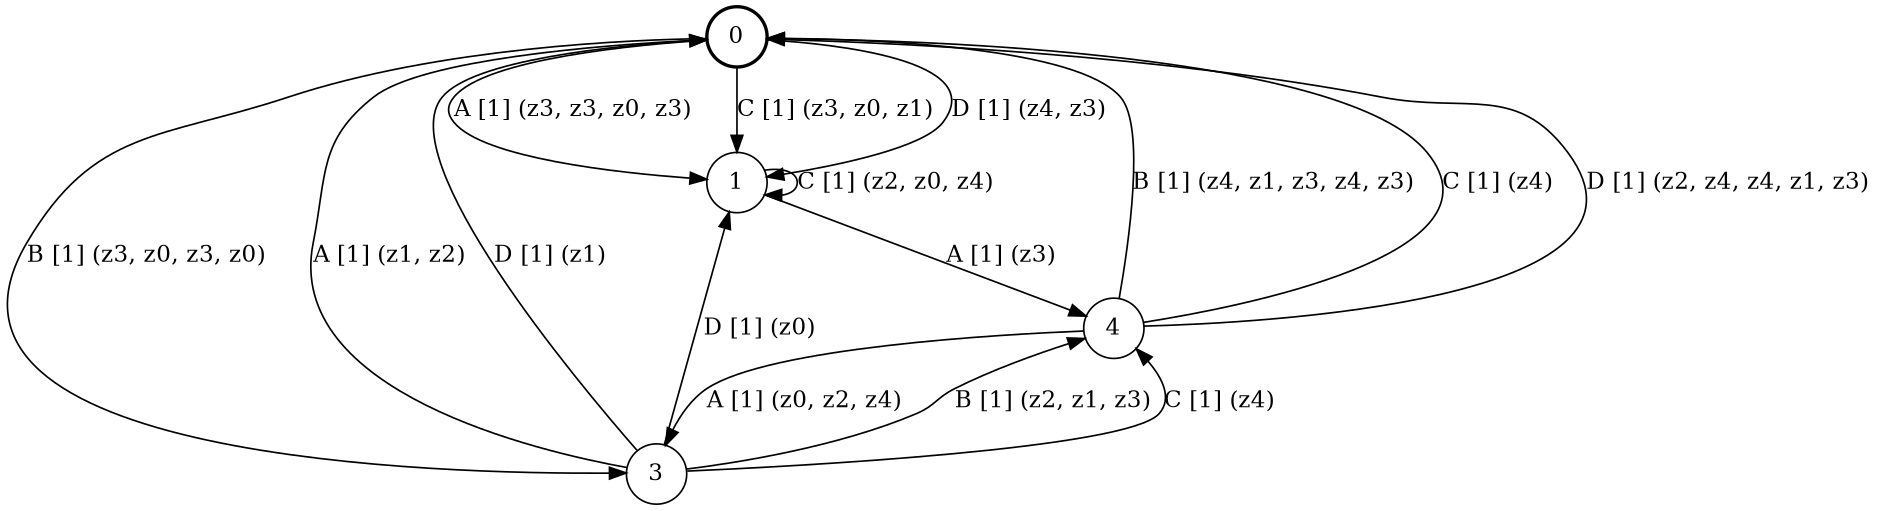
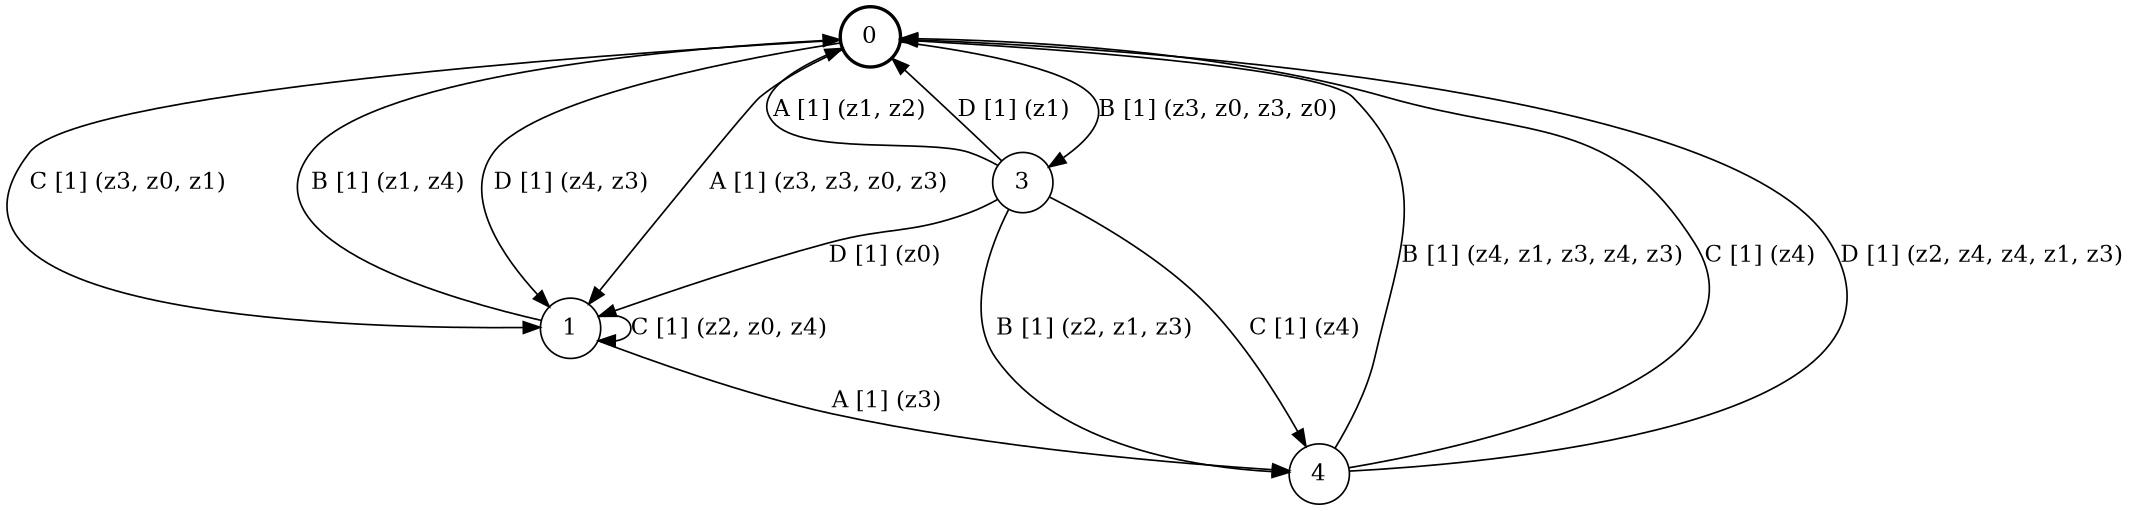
edge "1" -> "0": added, label "B [1] (z1, z4)"
edge "4" -> "3": removed, label "A [1] (z0, z2, z4)"
